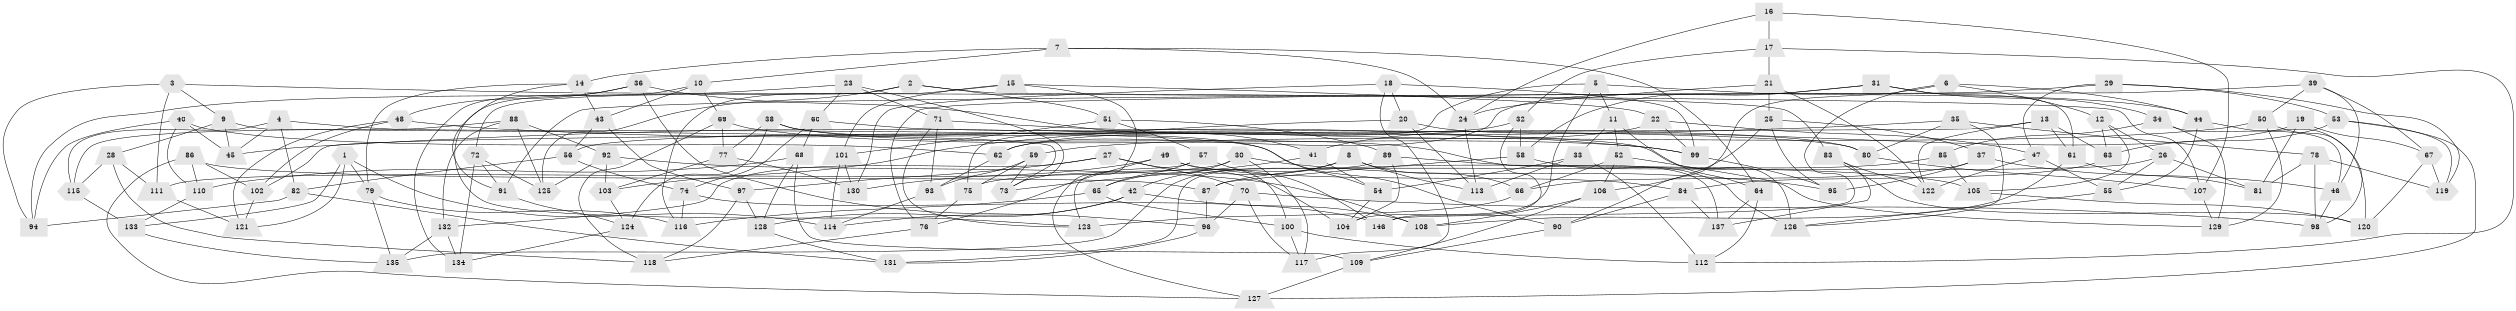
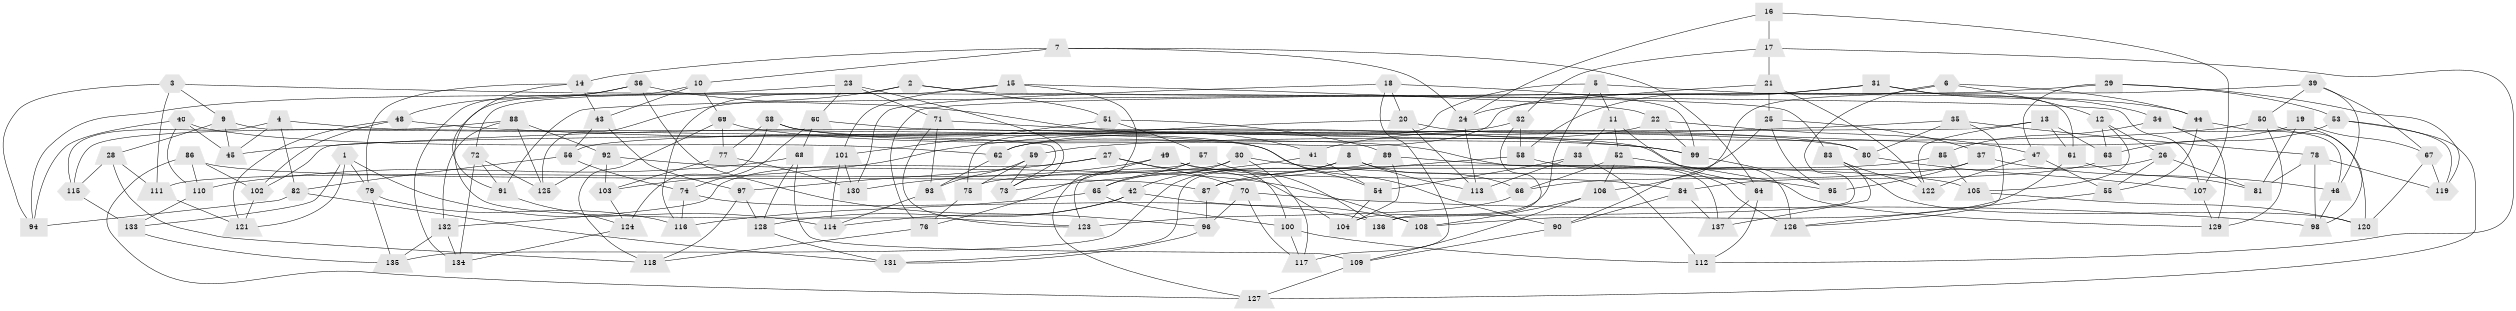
node "146": label "146" -> "136"
